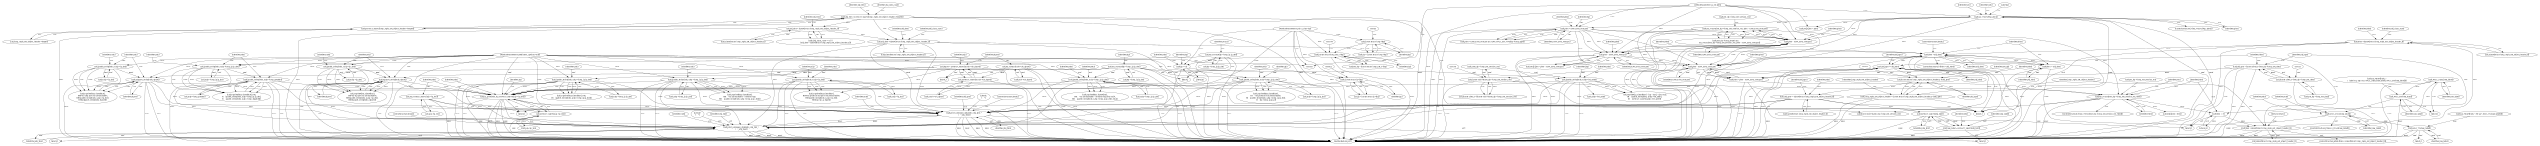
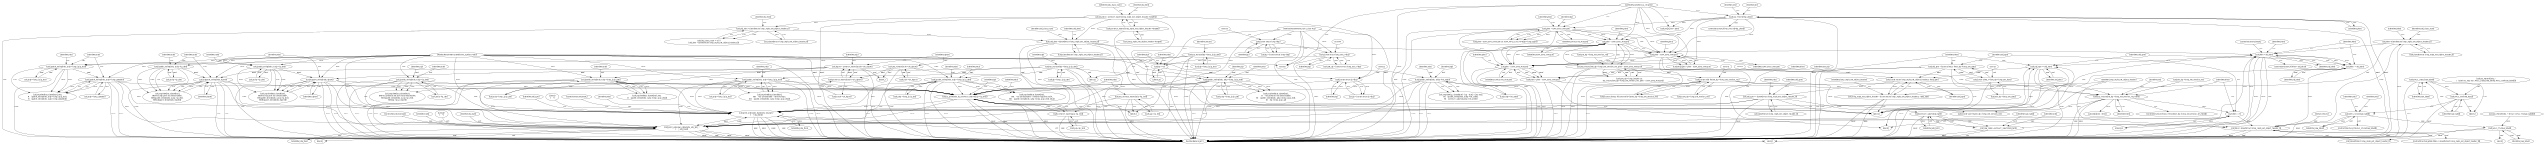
node "(Call,*bp)": removed
edge "(Call,&ext_dp->icmp_ext_version_res)" -> "(Call,ipaddr_string(ndo, &idp->ird_addr))": now "(Call,&idp->ird_addr)" -> "(Call,ipaddr_string(ndo, &idp->ird_addr))"
edge "(MethodParameterIn,netdissect_options *ndo)" -> "(MethodReturn,RET)": added, label "DDG:"
